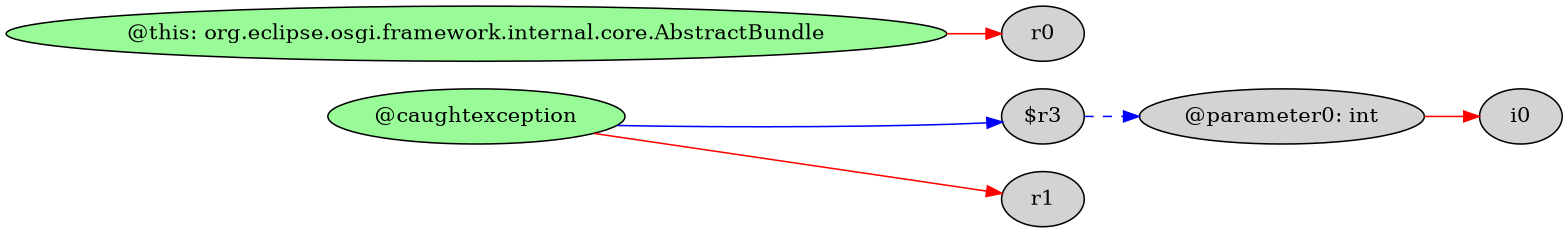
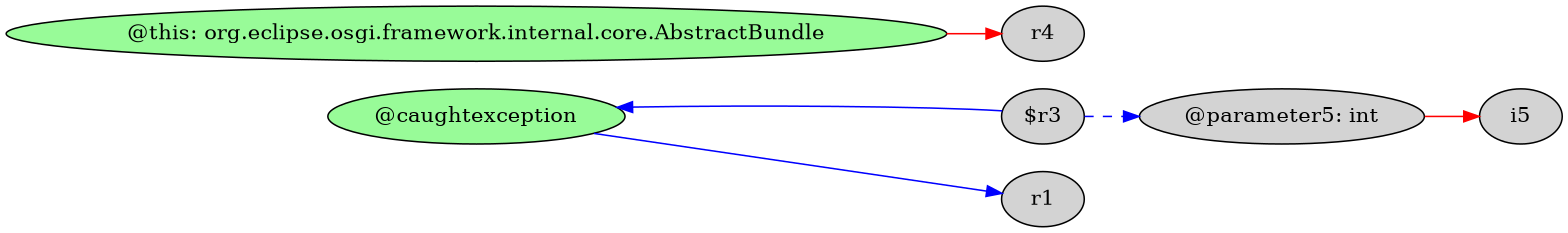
node "r0": label "r0" -> "r4"
node "@parameter0: int": label "@parameter0: int" -> "@parameter5: int"
node "i0": label "i0" -> "i5"
edge "@caughtexception" -> "$r3": reversed
edge "@caughtexception" -> "r1": color red -> blue
